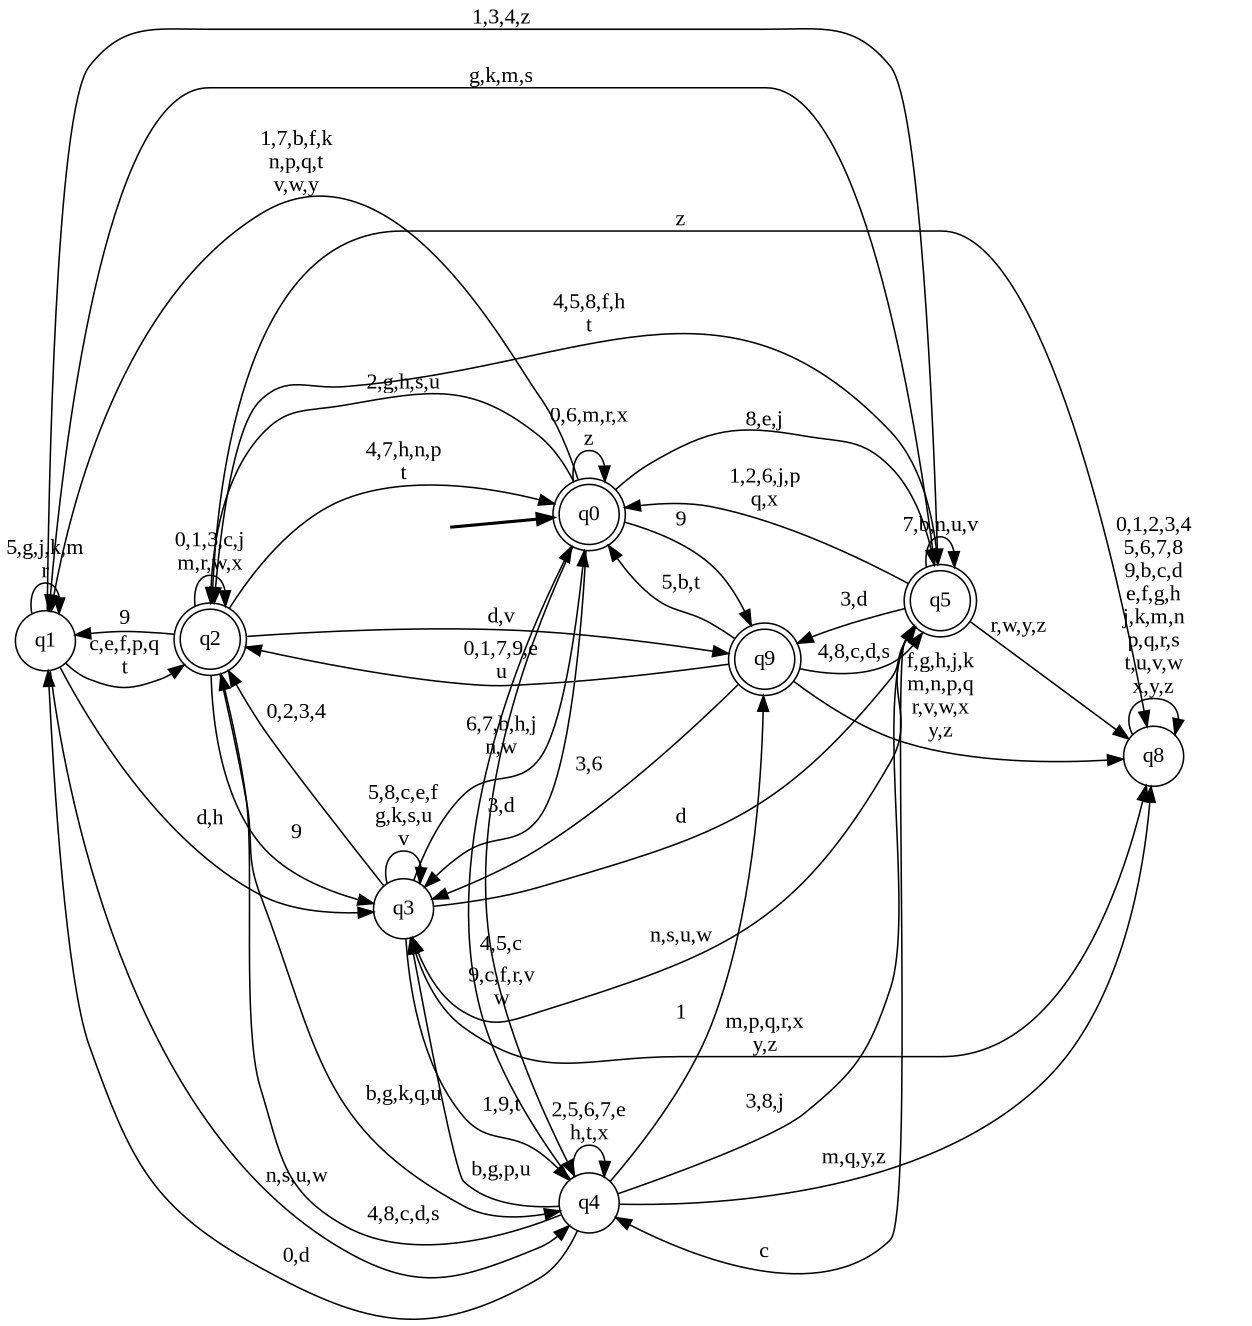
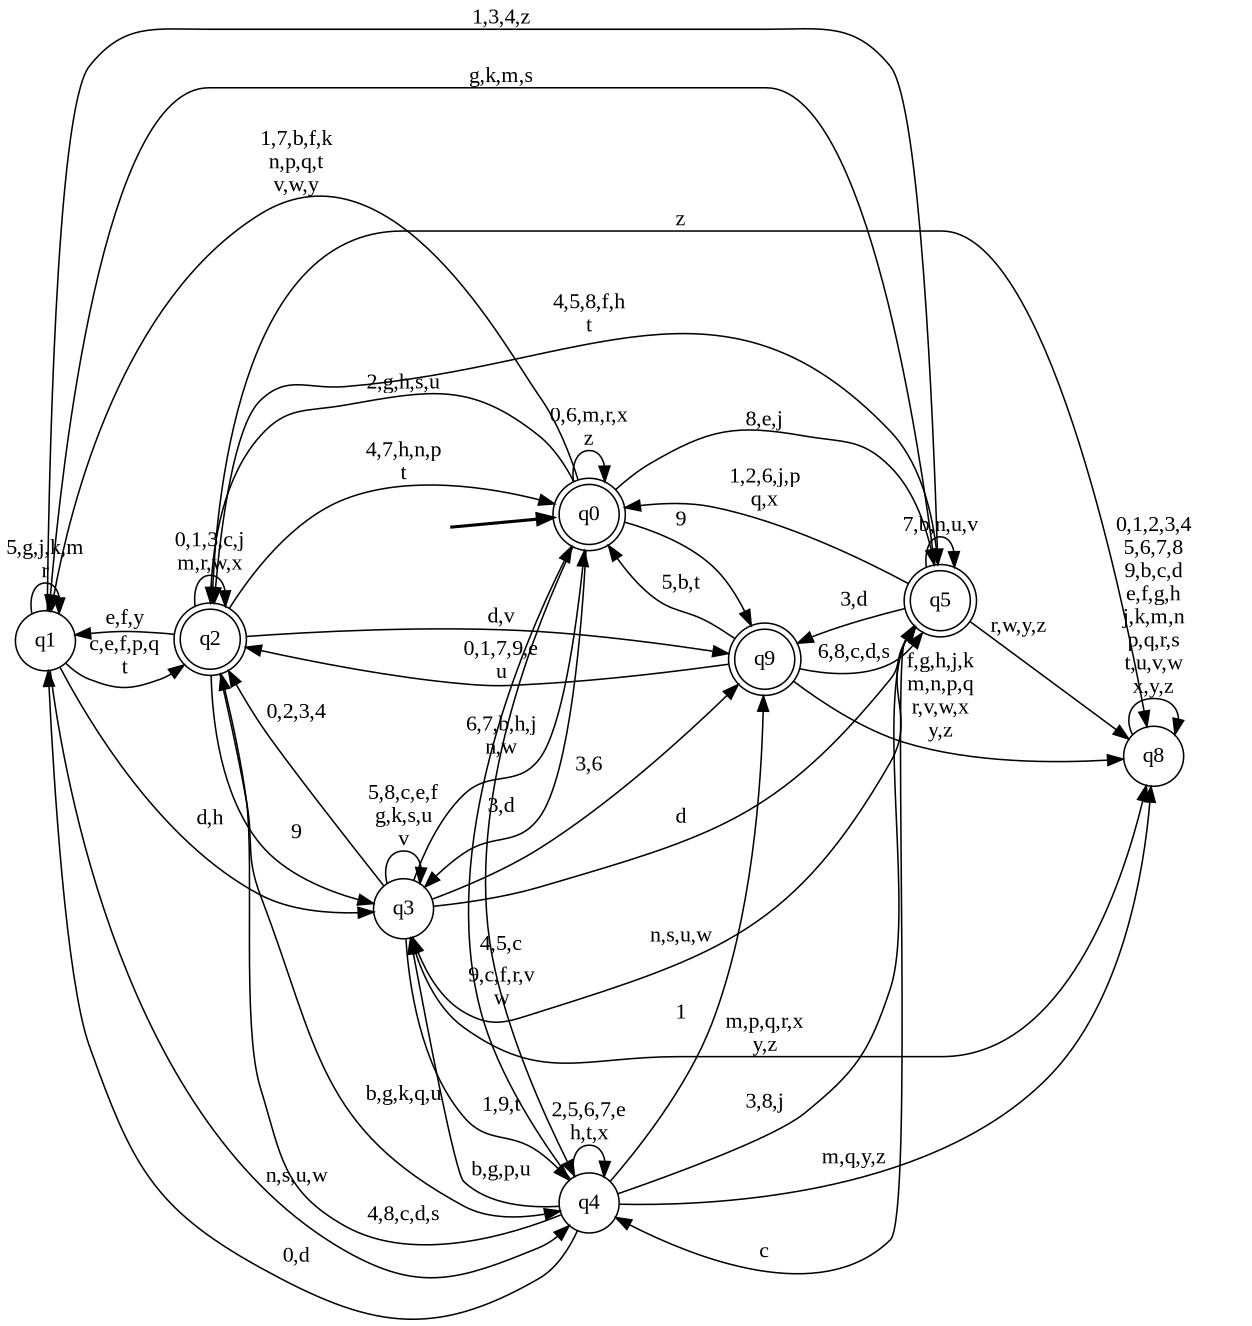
edge "q2" -> "q1": label "9" -> "e,f,y"
edge "q9" -> "q5": label "4,8,c,d,s" -> "6,8,c,d,s"
edge "q9" -> "q3": reversed
